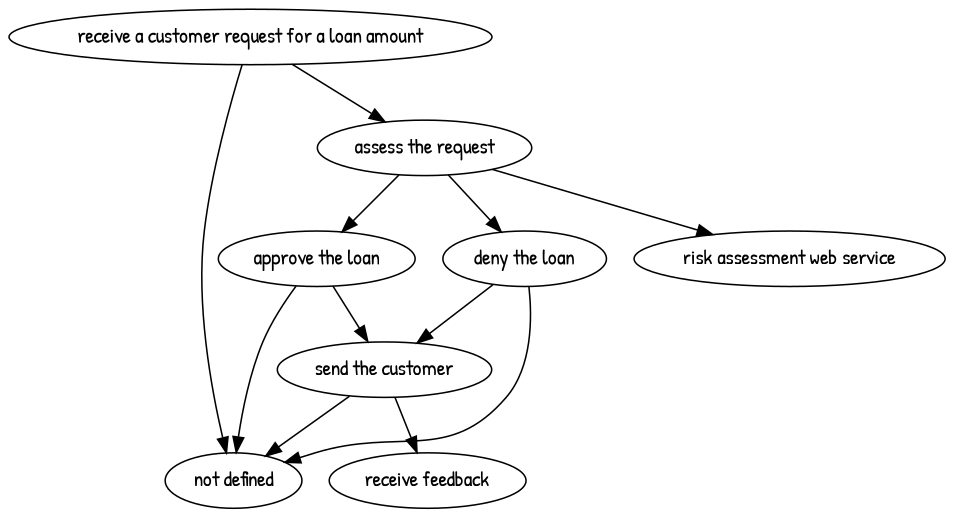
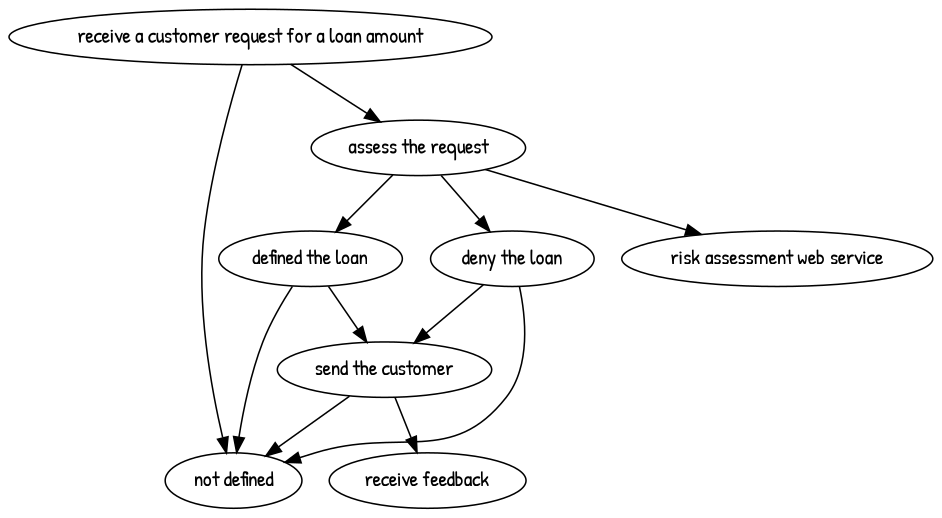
node "approve the loan": label "approve the loan" -> "defined the loan"
